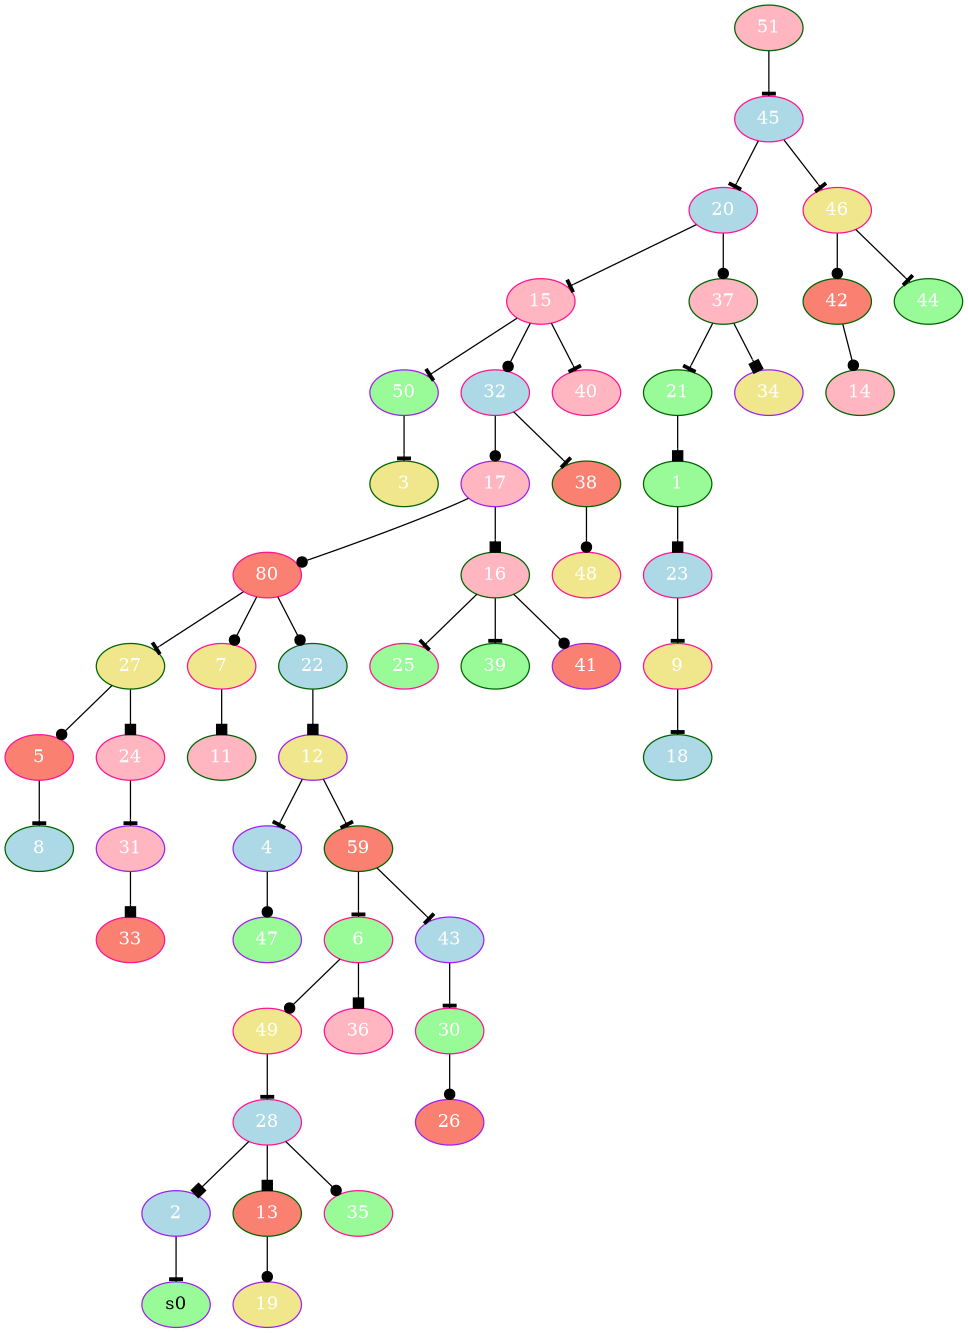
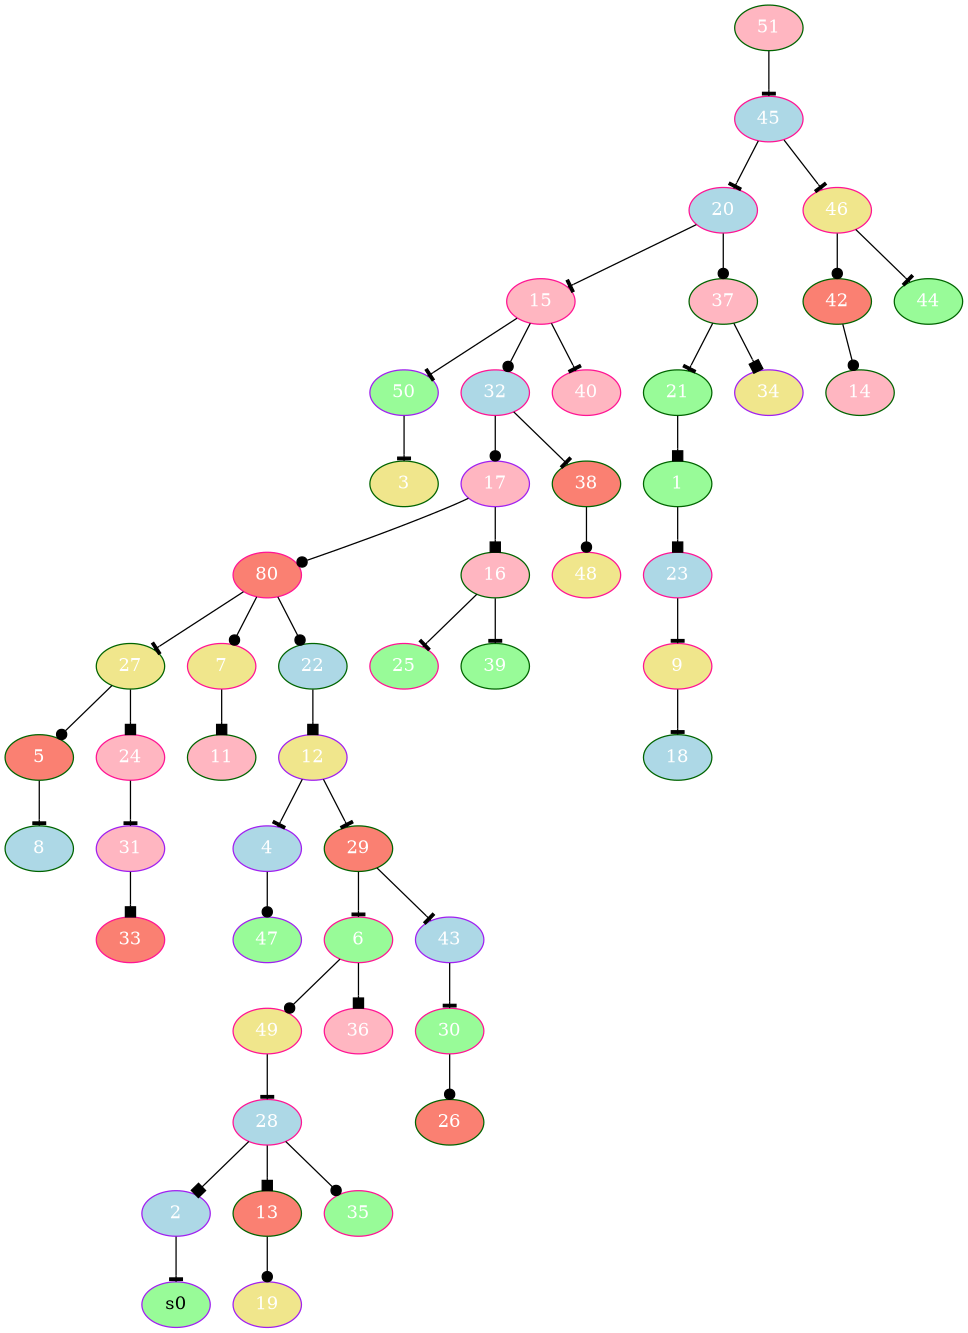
node "41": removed
node "5": color deeppink -> darkgreen
node "59": label "59" -> "29"
node "26": color purple -> darkgreen
